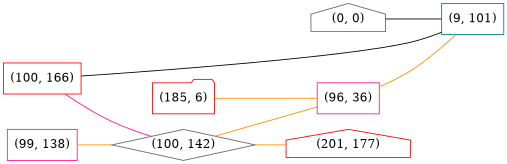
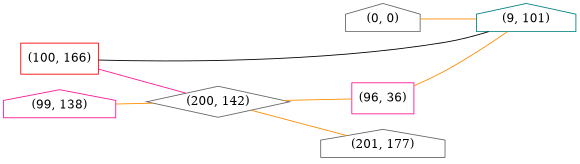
edge "(0, 0)" -- "(9, 101)": color black -> darkorange
node "(9, 101)": shape box -> house
node "(185, 6)": removed
node "(99, 138)": shape box -> house
node "(100, 142)": label "(100, 142)" -> "(200, 142)"
node "(201, 177)": color red -> gray40
